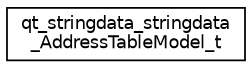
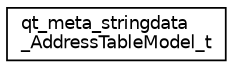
node "qt_stringdata_stringdata _AddressTableModel_t": label "qt_stringdata_stringdata _AddressTableModel_t" -> "qt_meta_stringdata _AddressTableModel_t"
